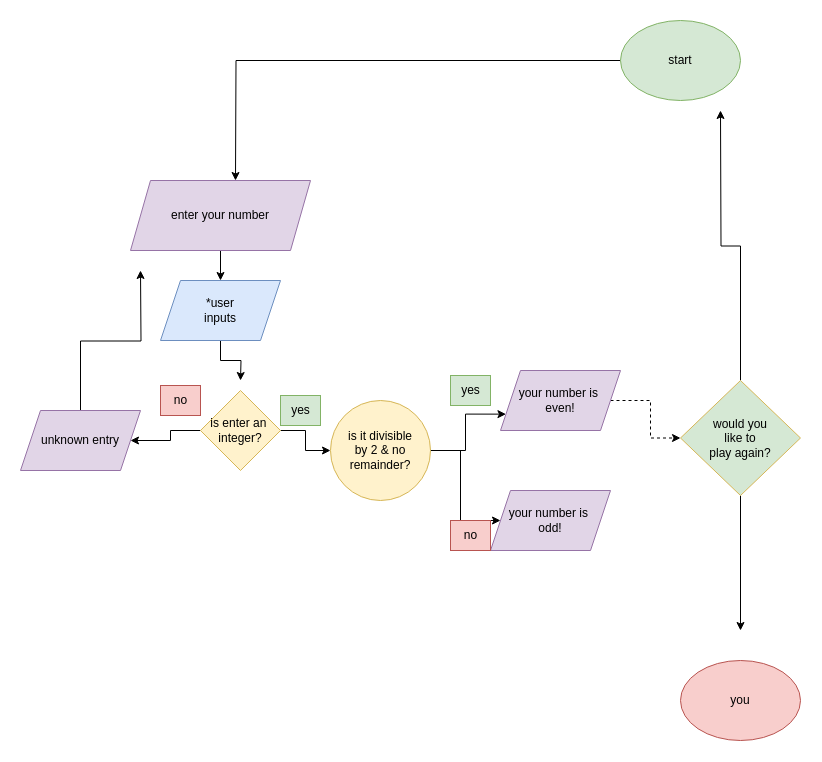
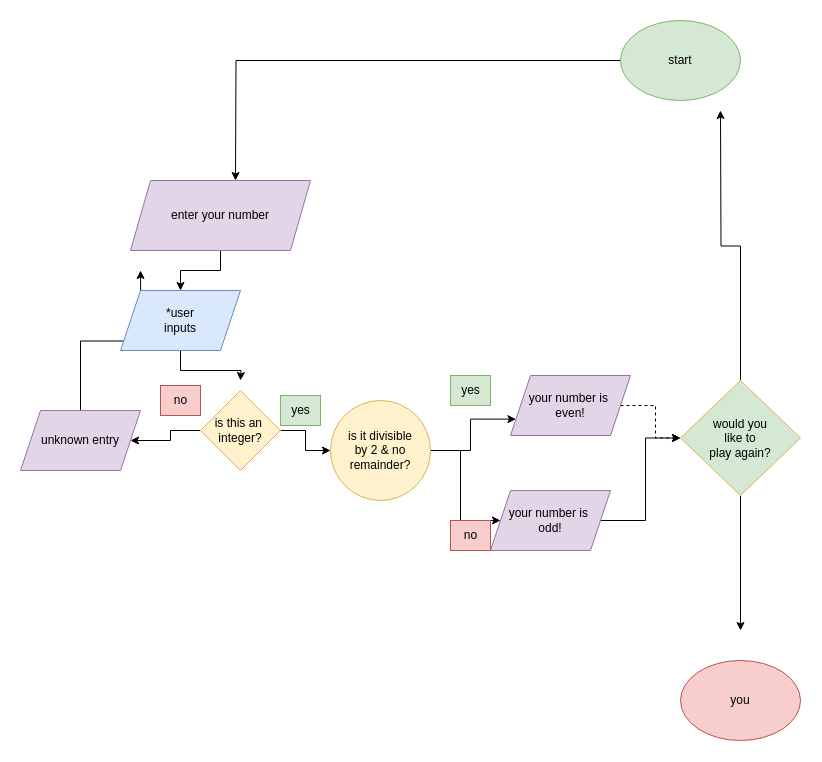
node "*user inputs": moved (221, 311) -> (181, 321)
node "your number is even!": moved (561, 401) -> (571, 406)
node "is enter an integer?": label "is enter an integer?" -> "is this an integer?"
edge "your number is odd!" -> "would you like to play again?": added
